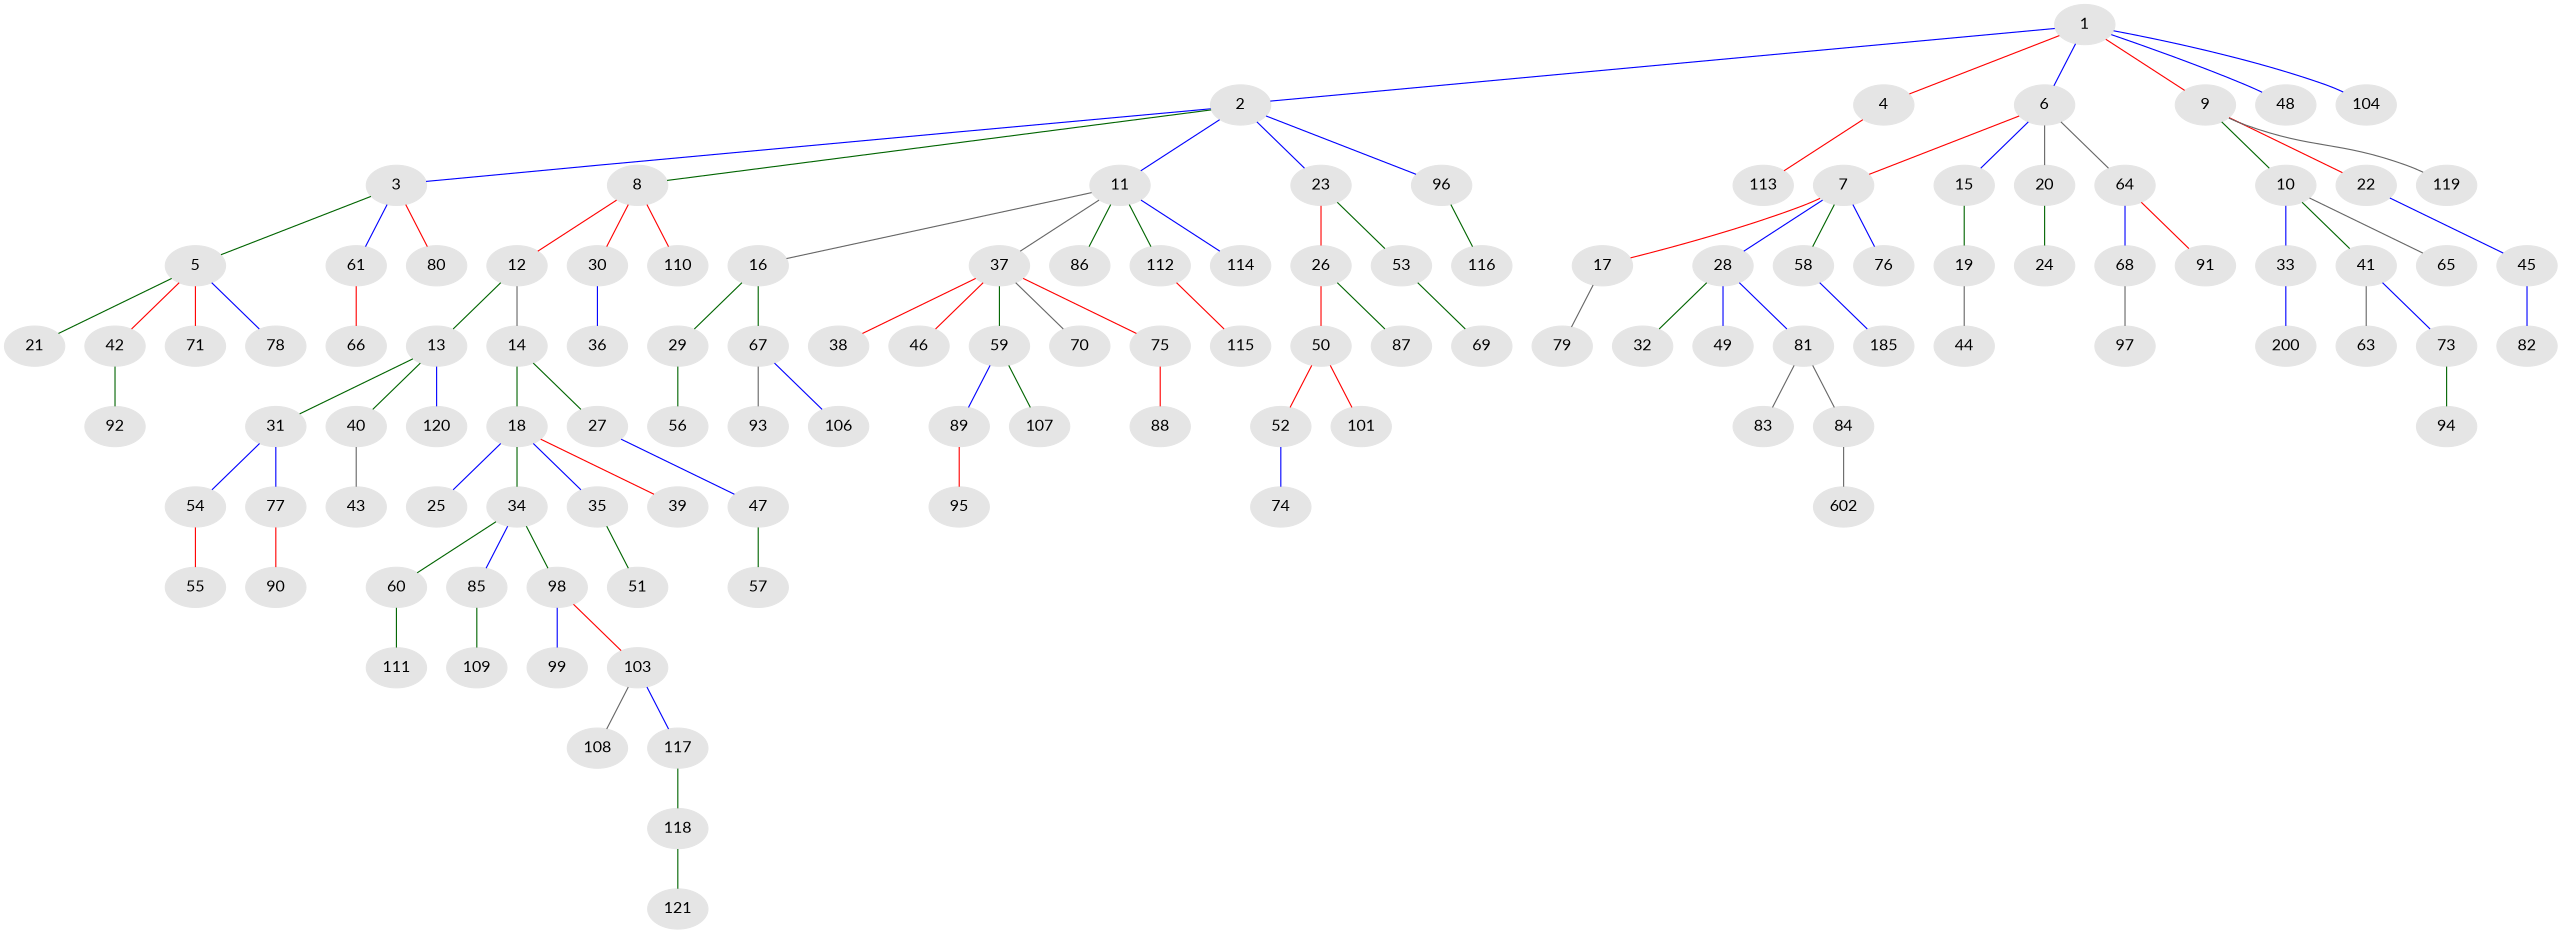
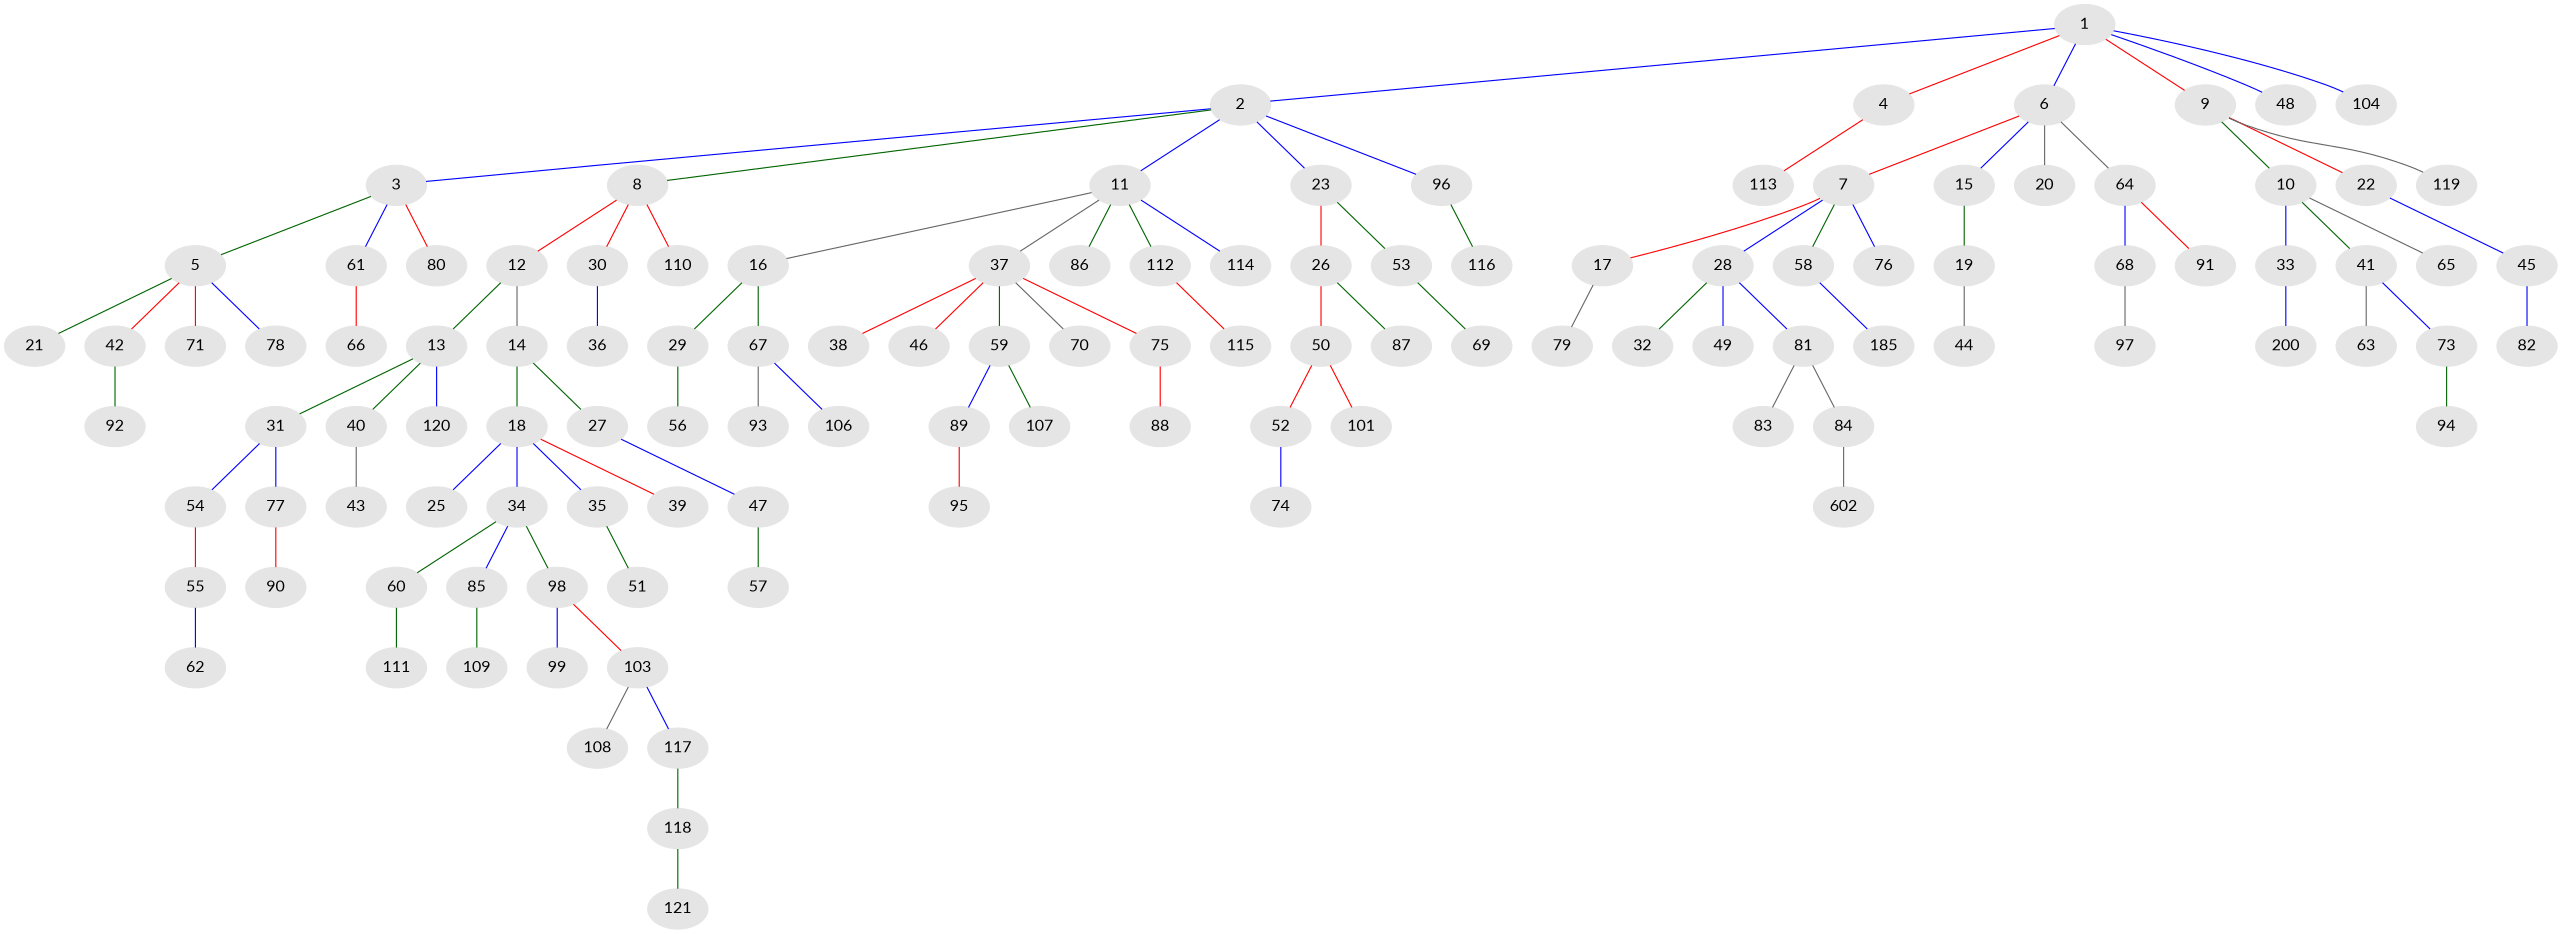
node "24": removed
edge "18" -- "34": color darkgreen -> blue
node "62": added
